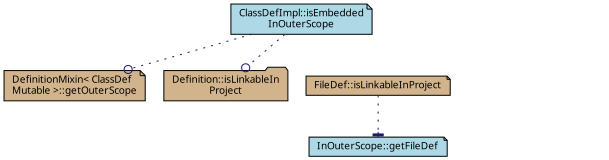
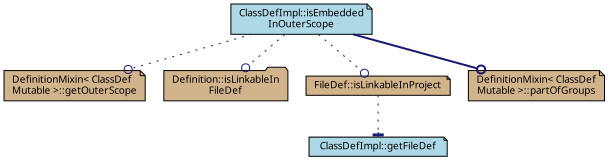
edge "ClassDefImpl::isEmbedded InOuterScope" -> "FileDef::isLinkableInProject": added
node "Definition::isLinkableIn Project": label "Definition::isLinkableIn Project" -> "Definition::isLinkableIn FileDef"
node "DefinitionMixin< ClassDef Mutable >::partOfGroups": added
node "InOuterScope::getFileDef": label "InOuterScope::getFileDef" -> "ClassDefImpl::getFileDef"
